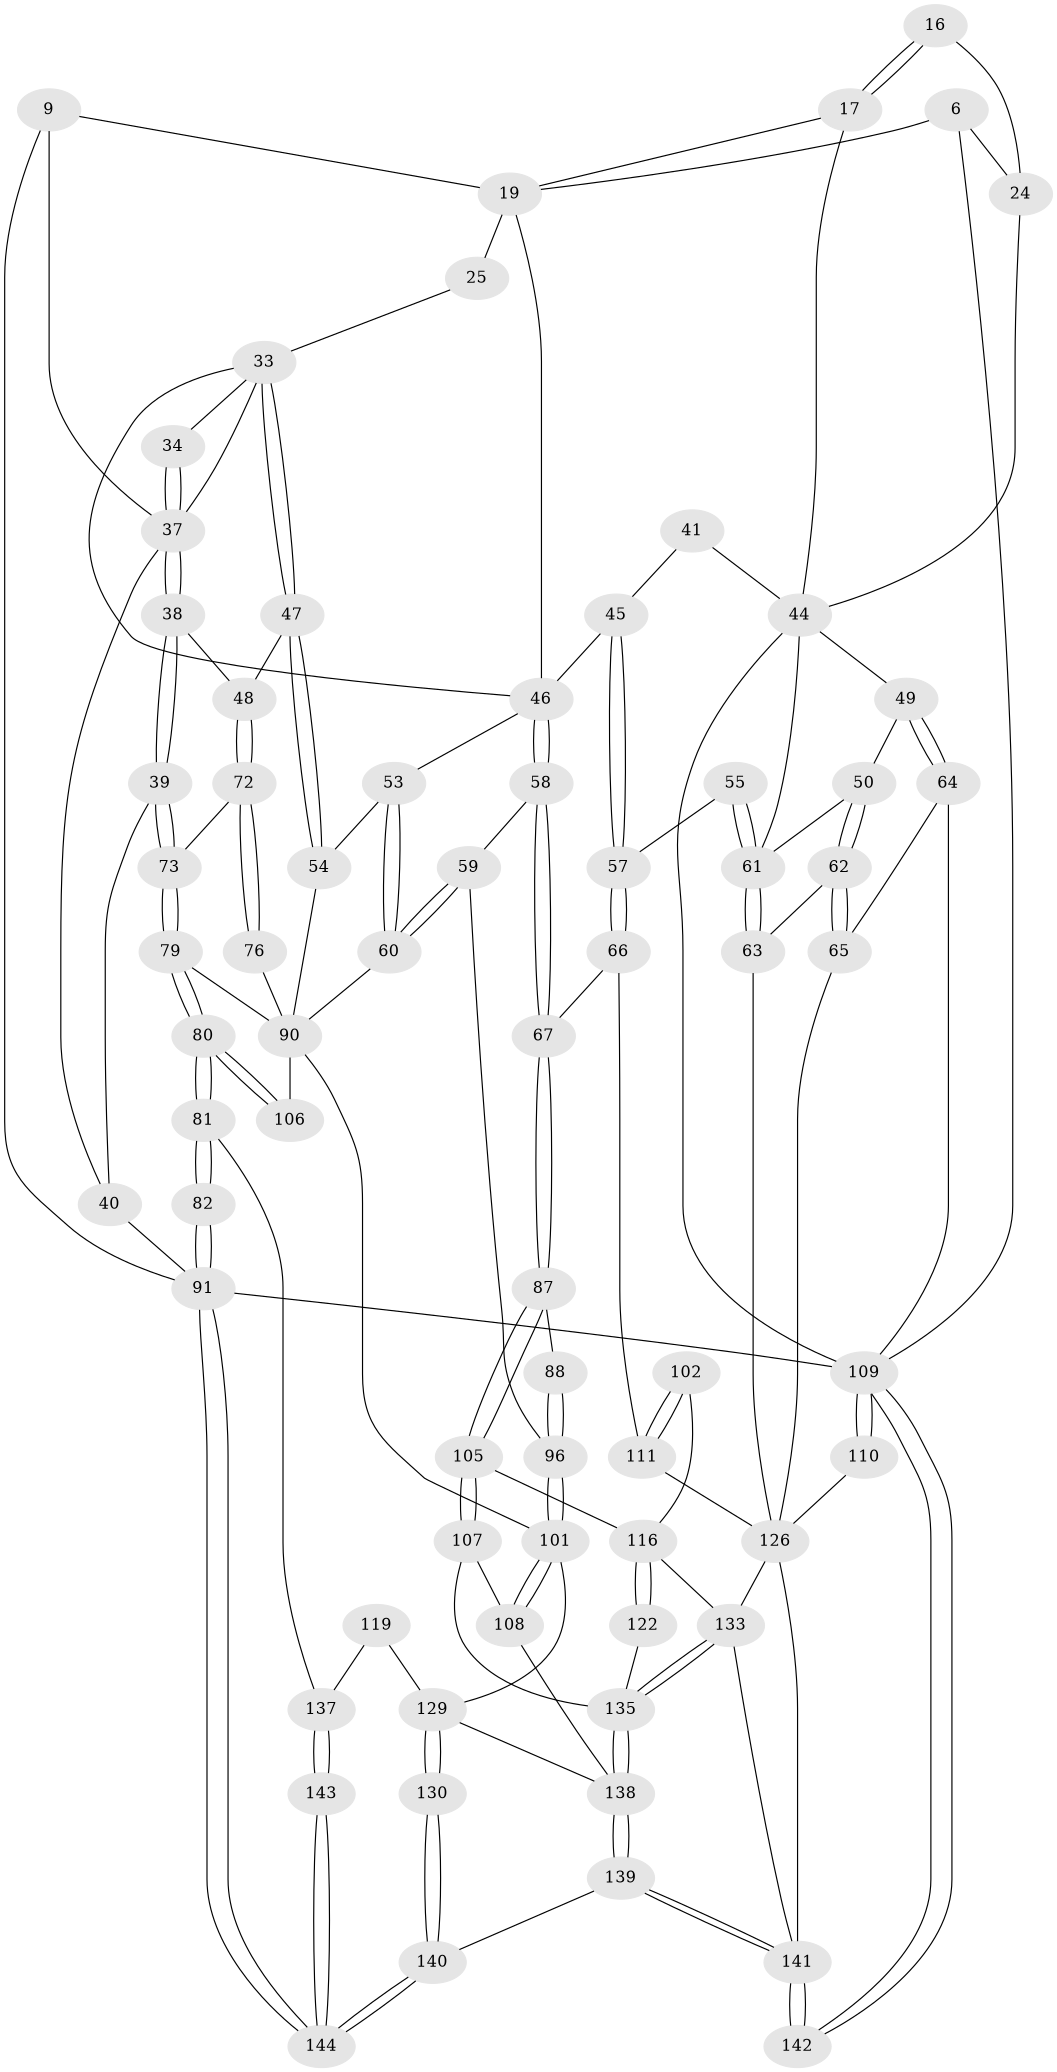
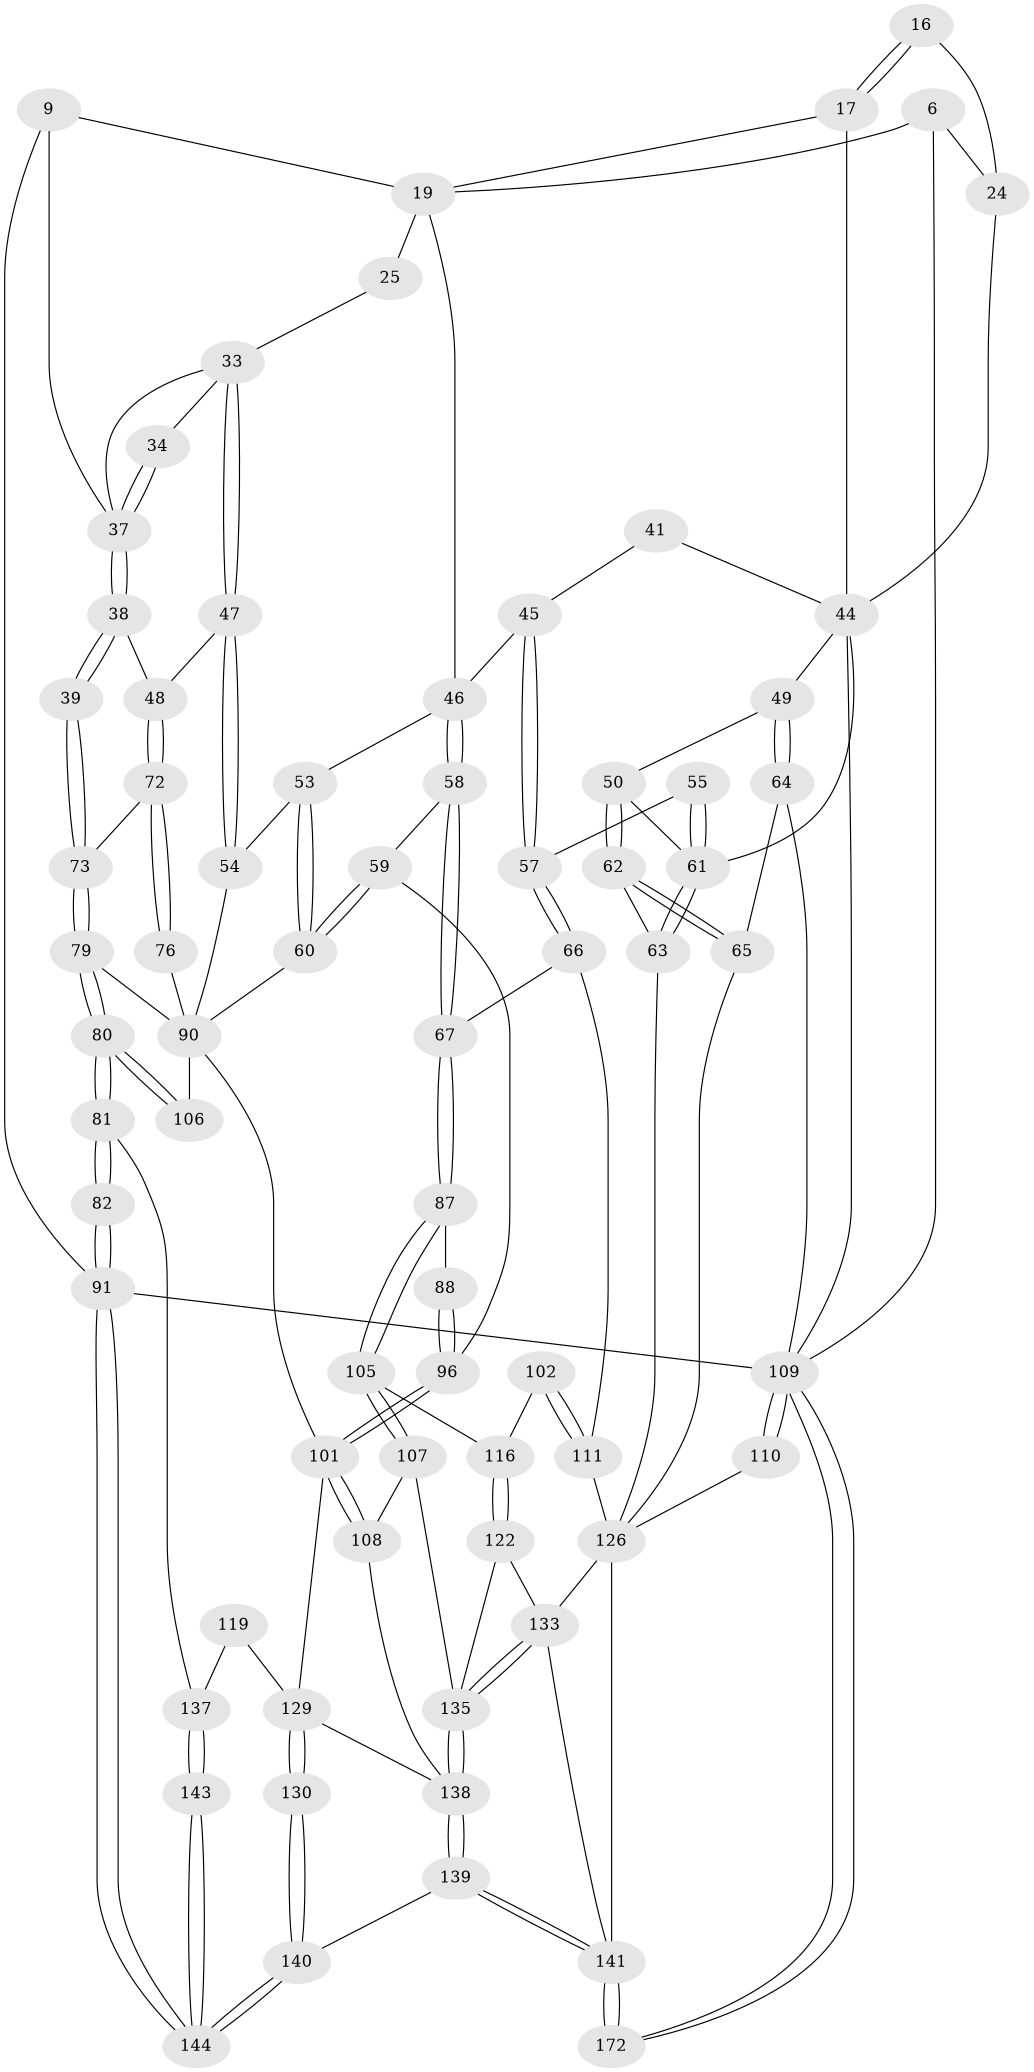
edge "33" -- "46": removed
node "40": removed
edge "116" -- "133": now "122" -- "133"
node "142": label "142" -> "172"
